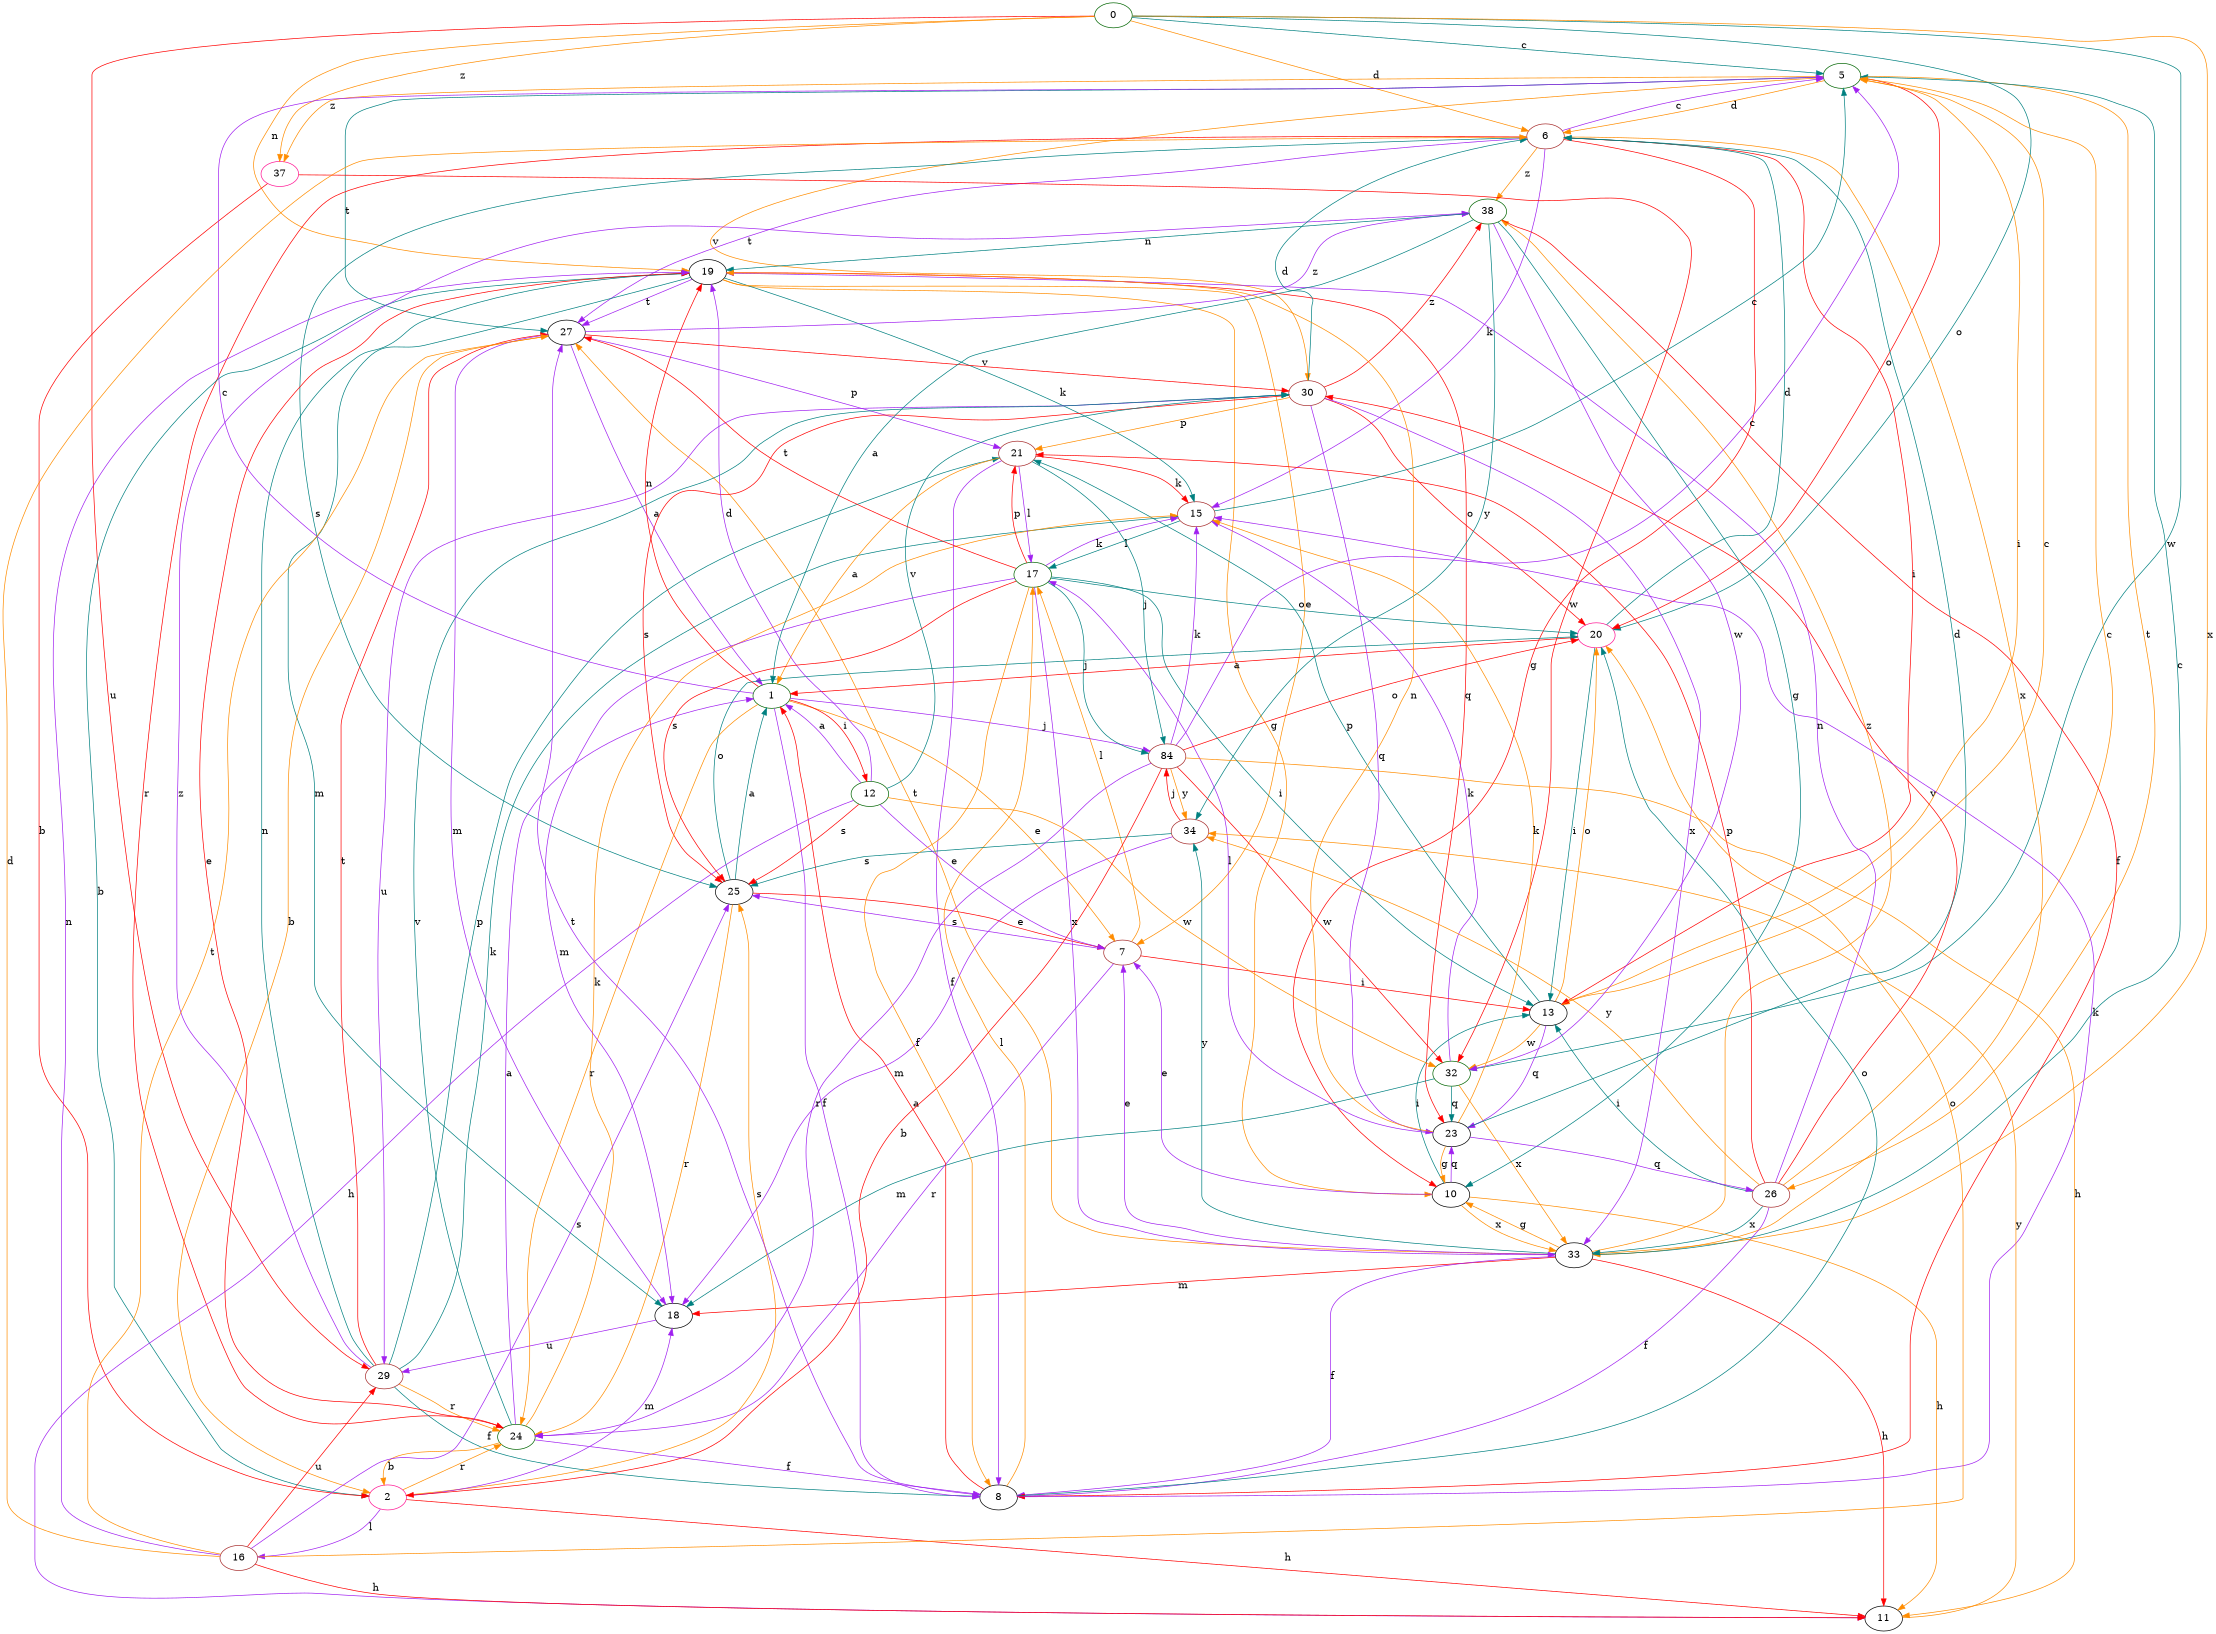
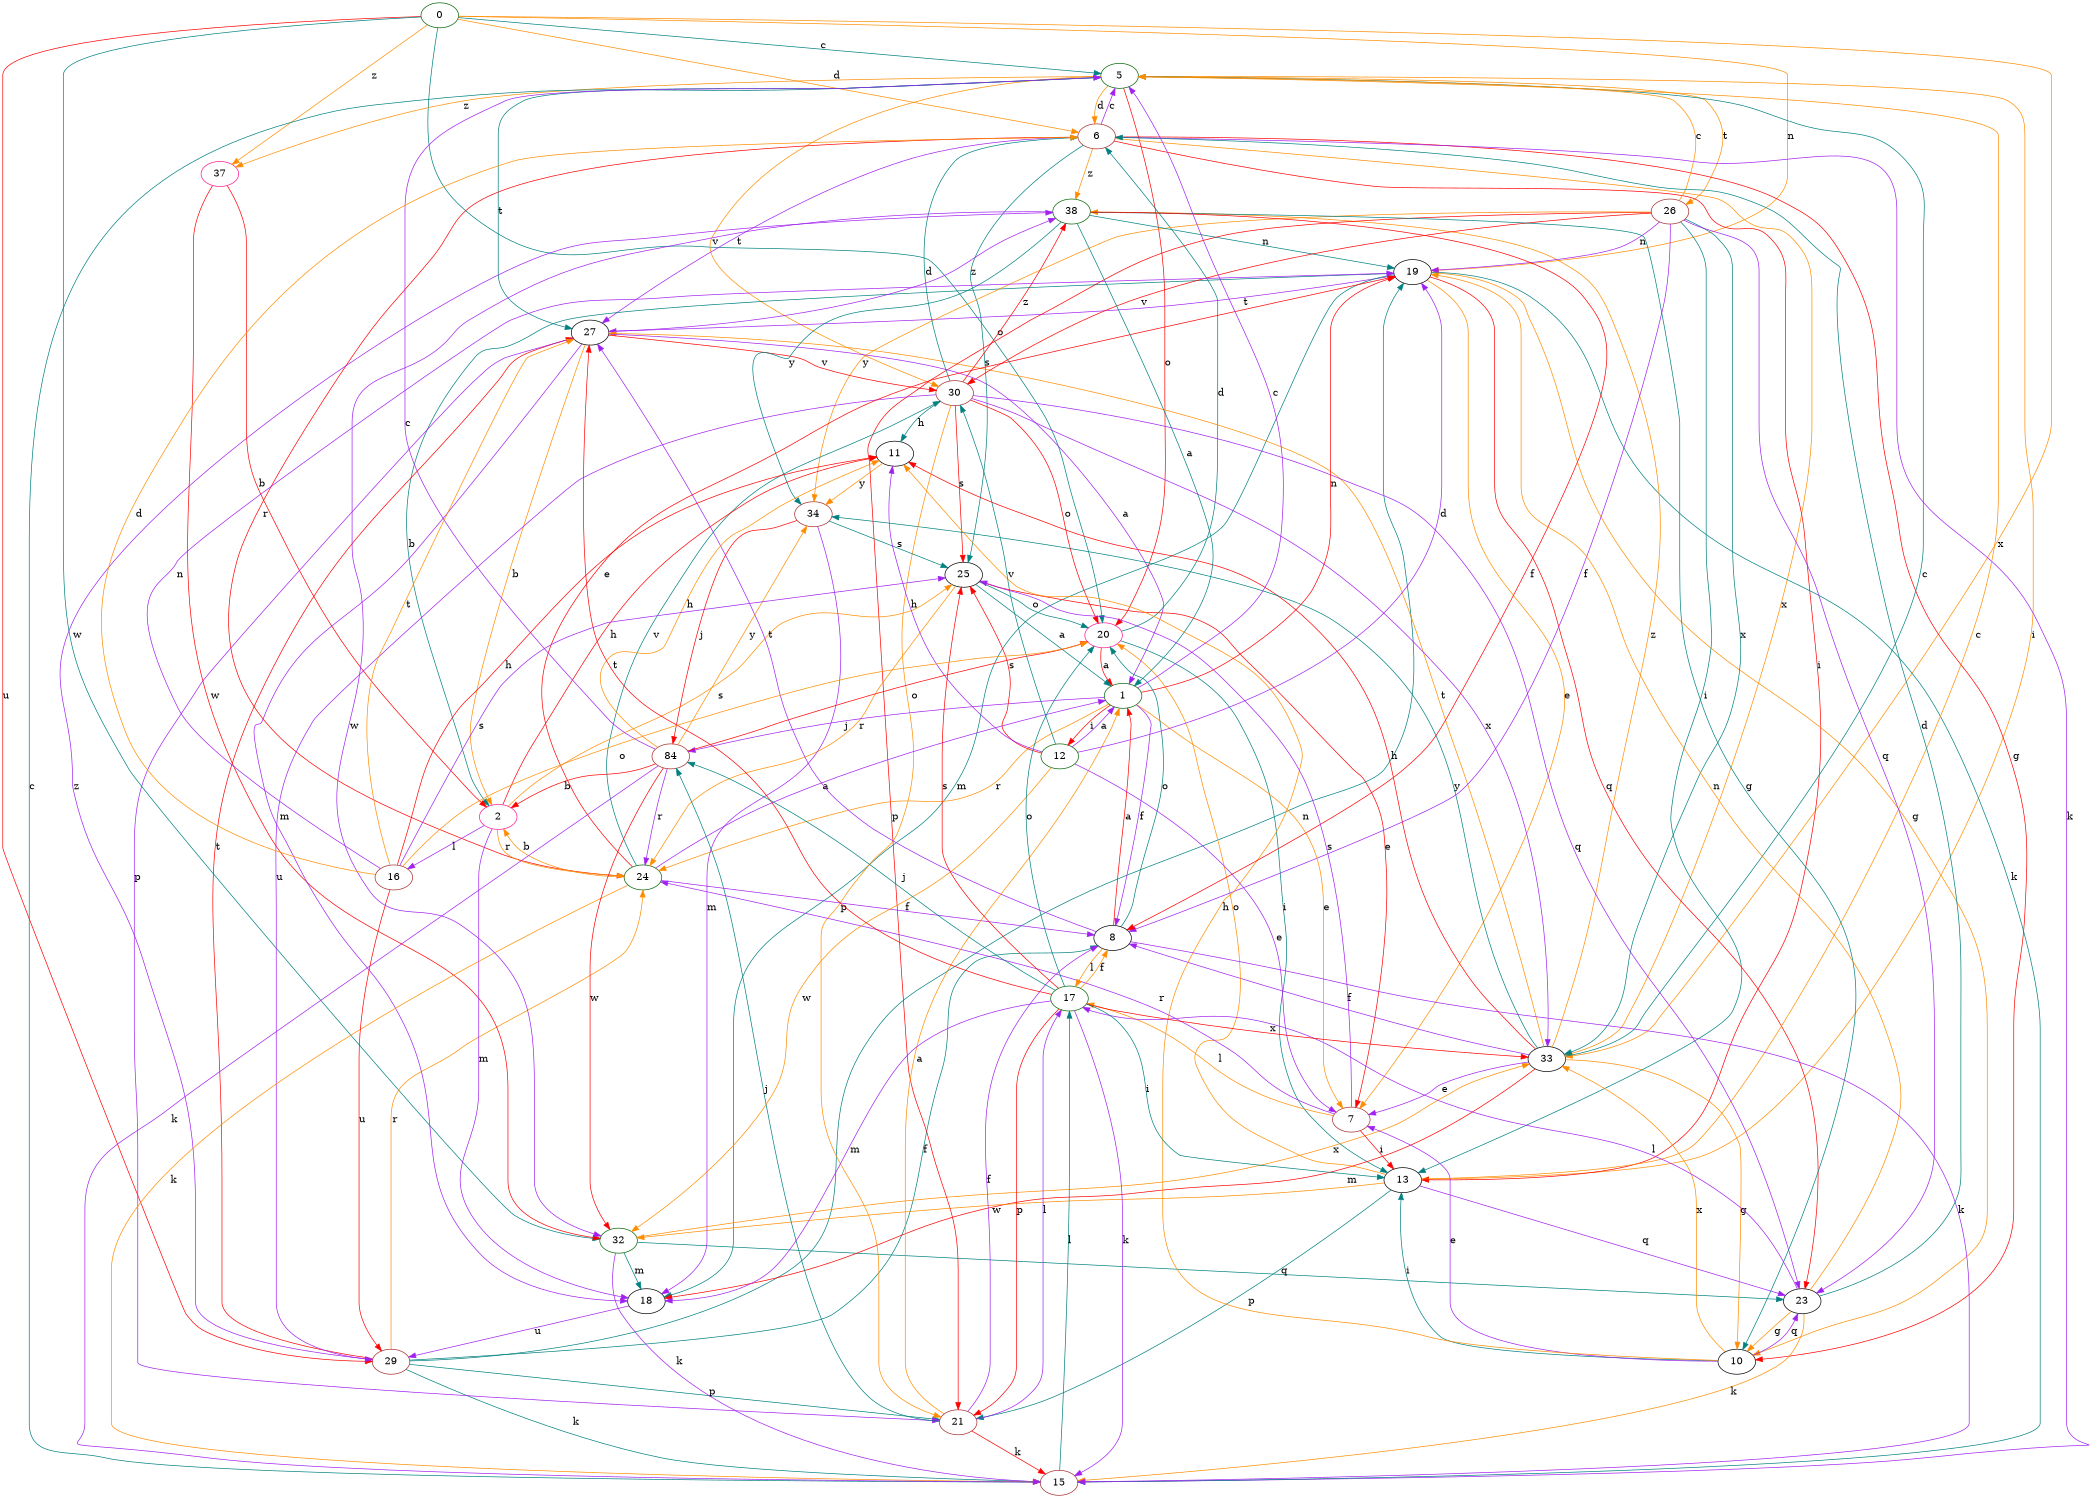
edge "30" -> "11": added, label "h"
edge "17" -> "33": color purple -> red
edge "23" -> "26": reversed
